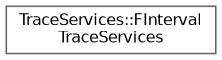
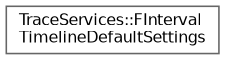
node "TraceServices::FInterval TraceServices": label "TraceServices::FInterval TraceServices" -> "TraceServices::FInterval TimelineDefaultSettings"
